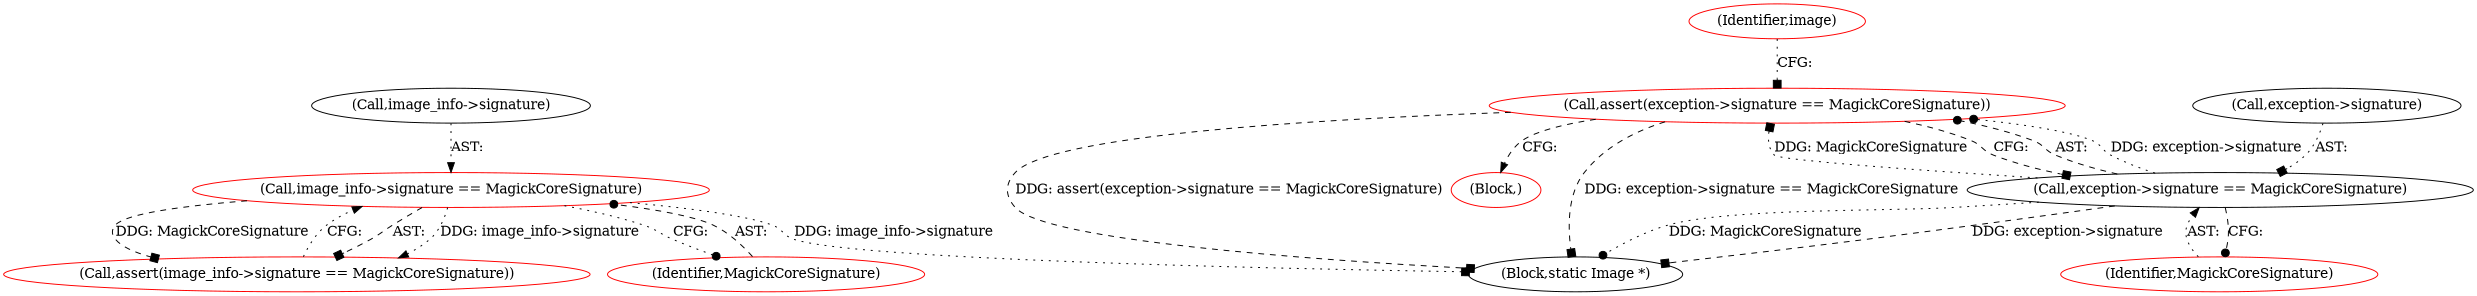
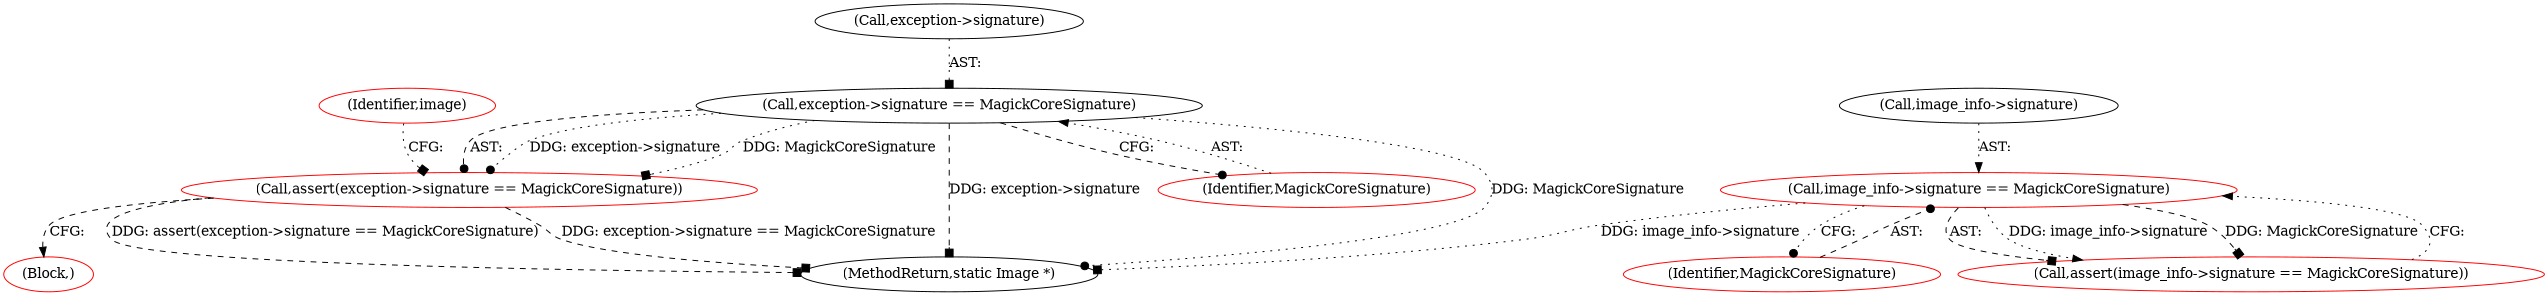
edge "(Call,assert(exception->signature == MagickCoreSignature))" -> "(Call,exception->signature == MagickCoreSignature)": removed, label "CFG:"
node "(Block,static Image *)": label "(Block,static Image *)" -> "(MethodReturn,static Image *)"
